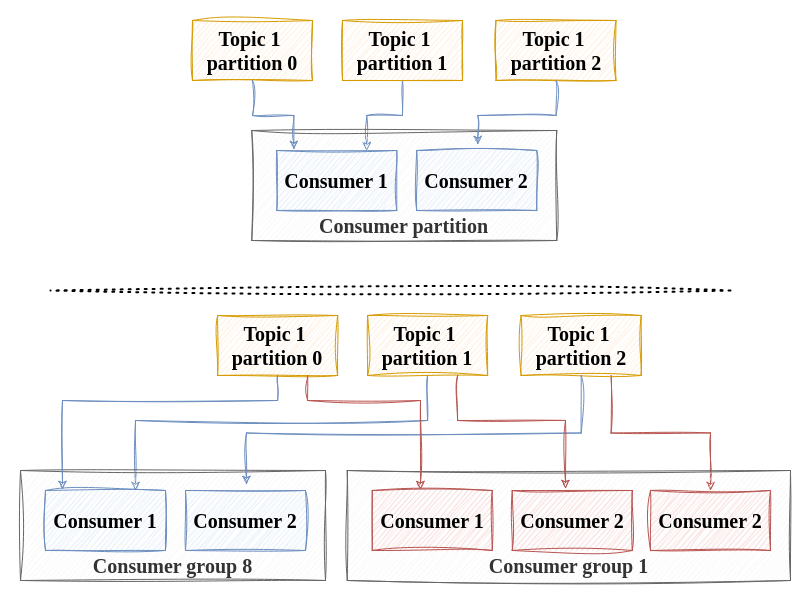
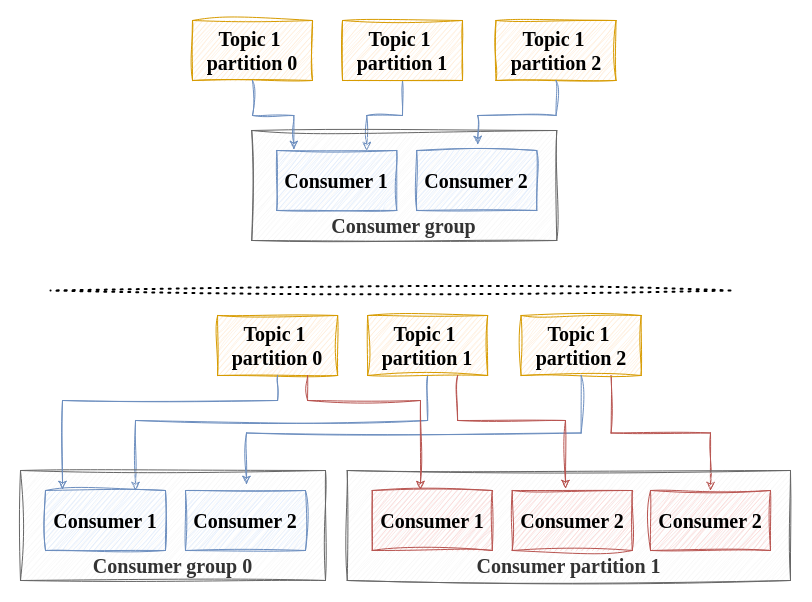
node "Consumer partition": label "Consumer partition" -> "Consumer group"
node "Consumer group 8": label "Consumer group 8" -> "Consumer group 0"
node "Consumer group 1": label "Consumer group 1" -> "Consumer partition 1"
